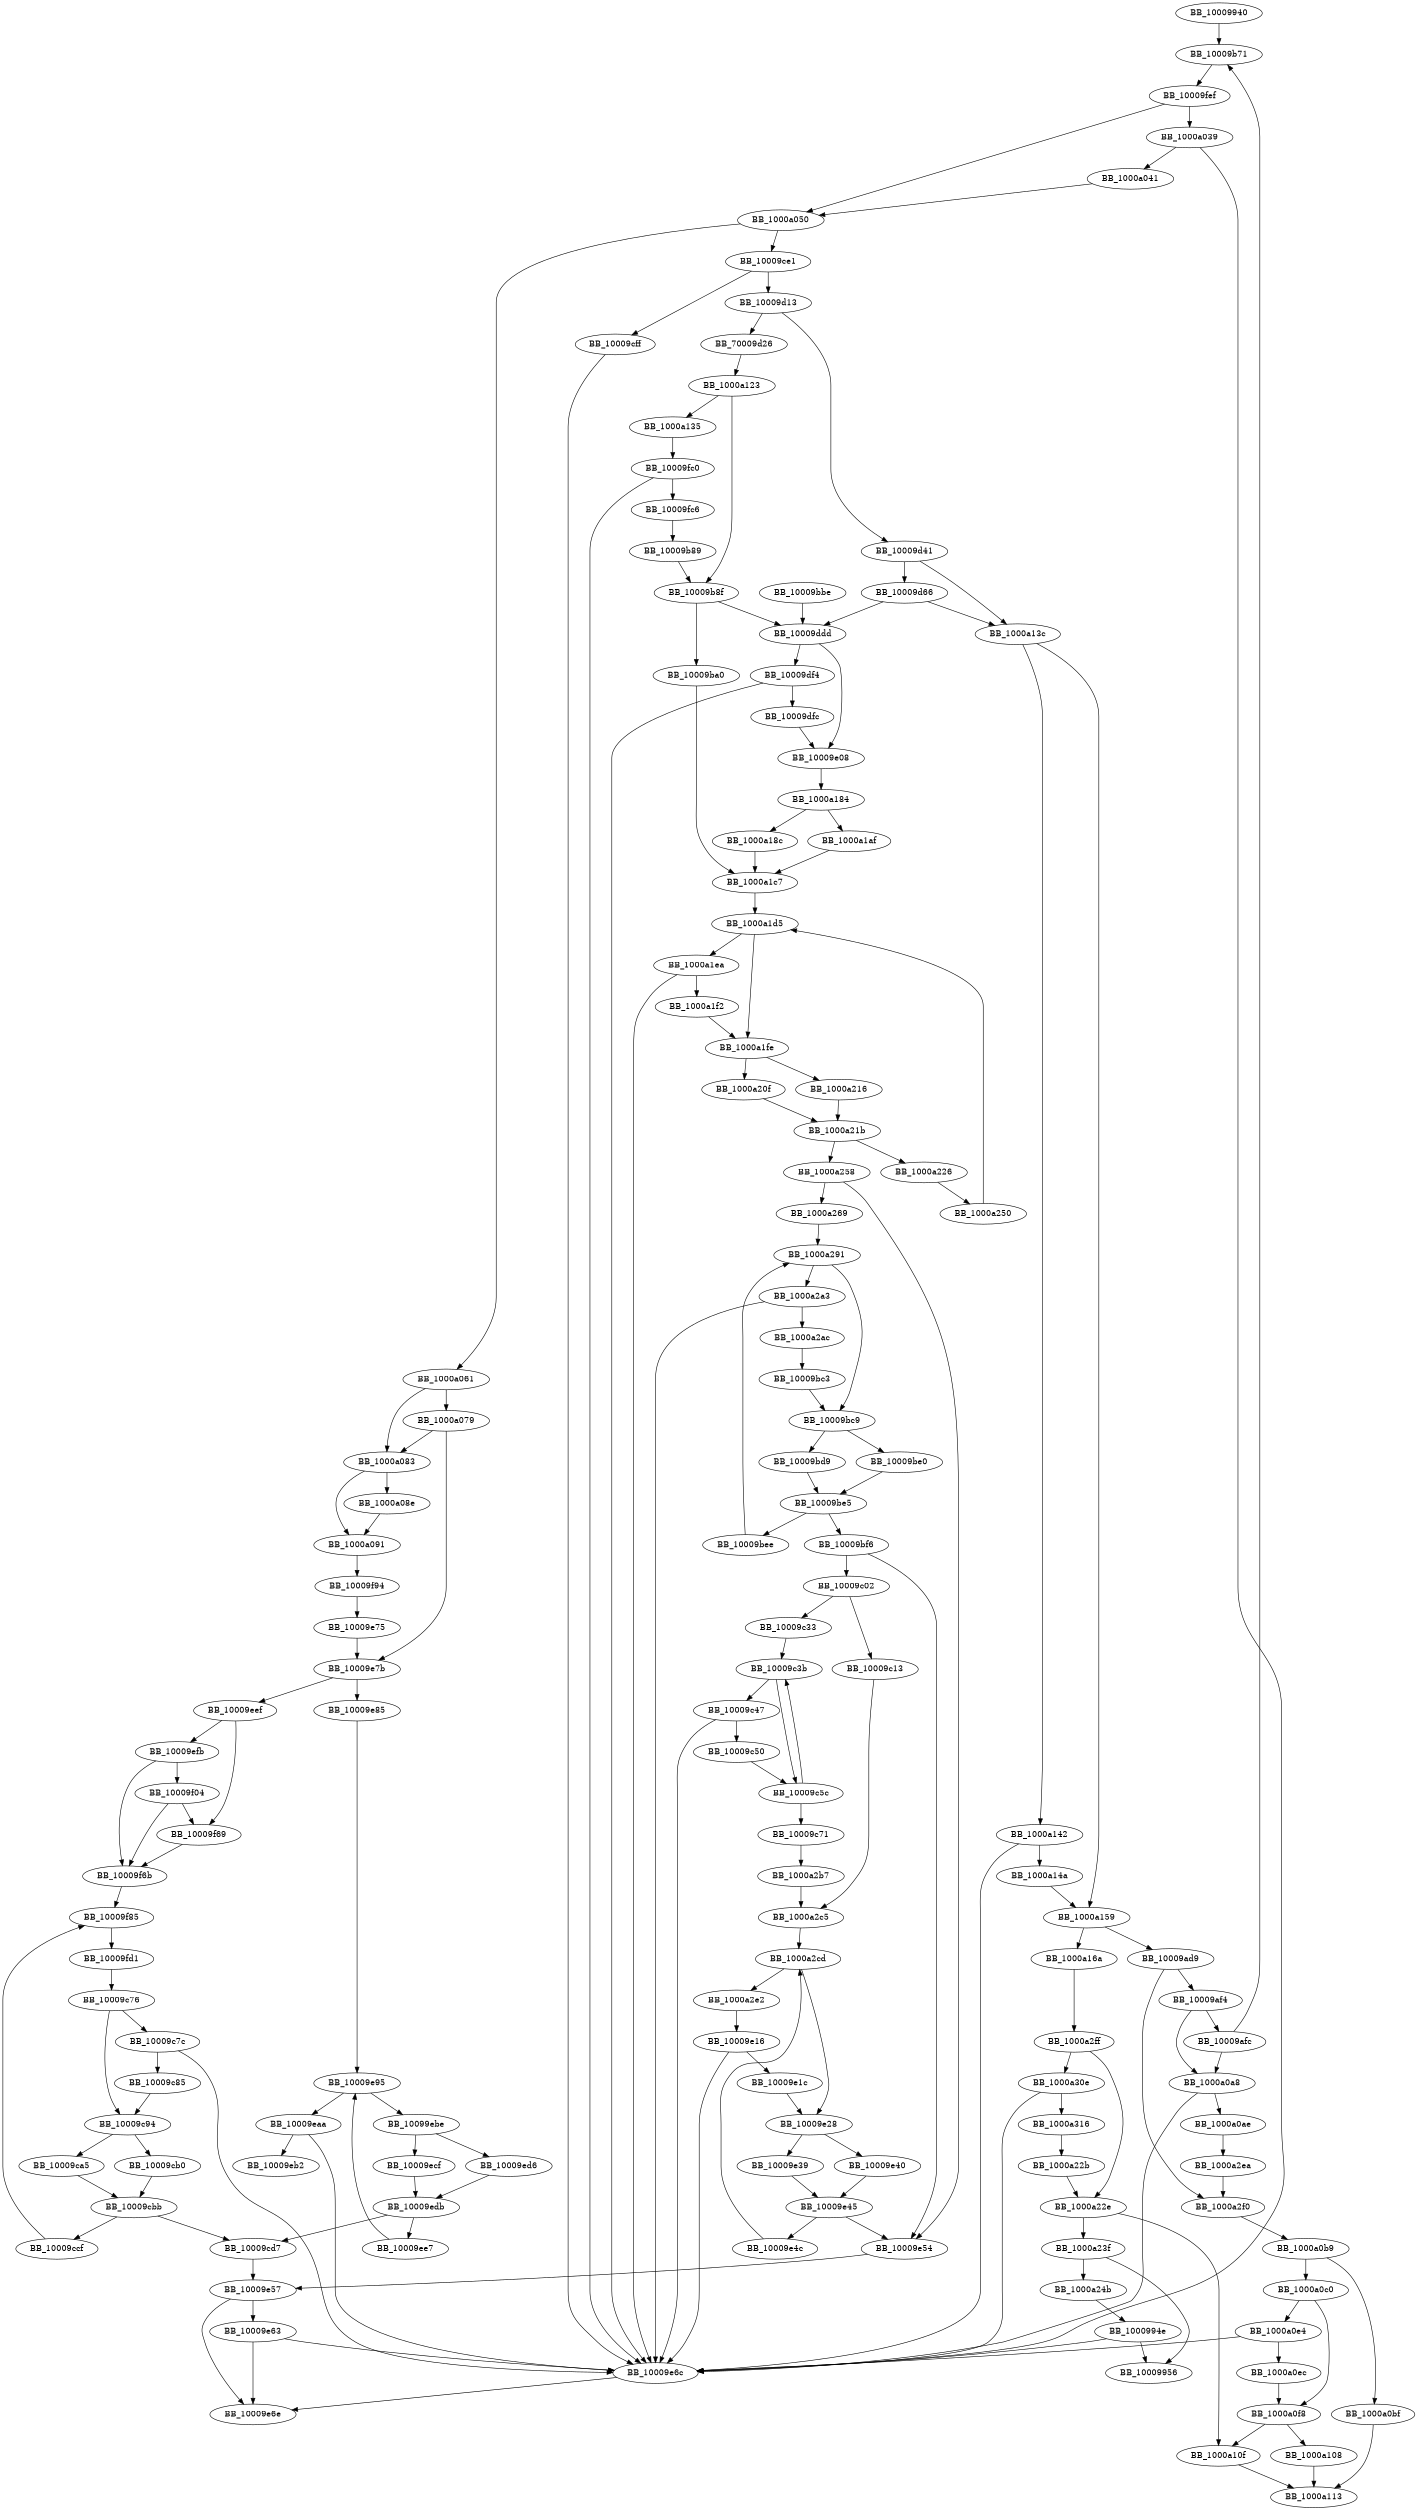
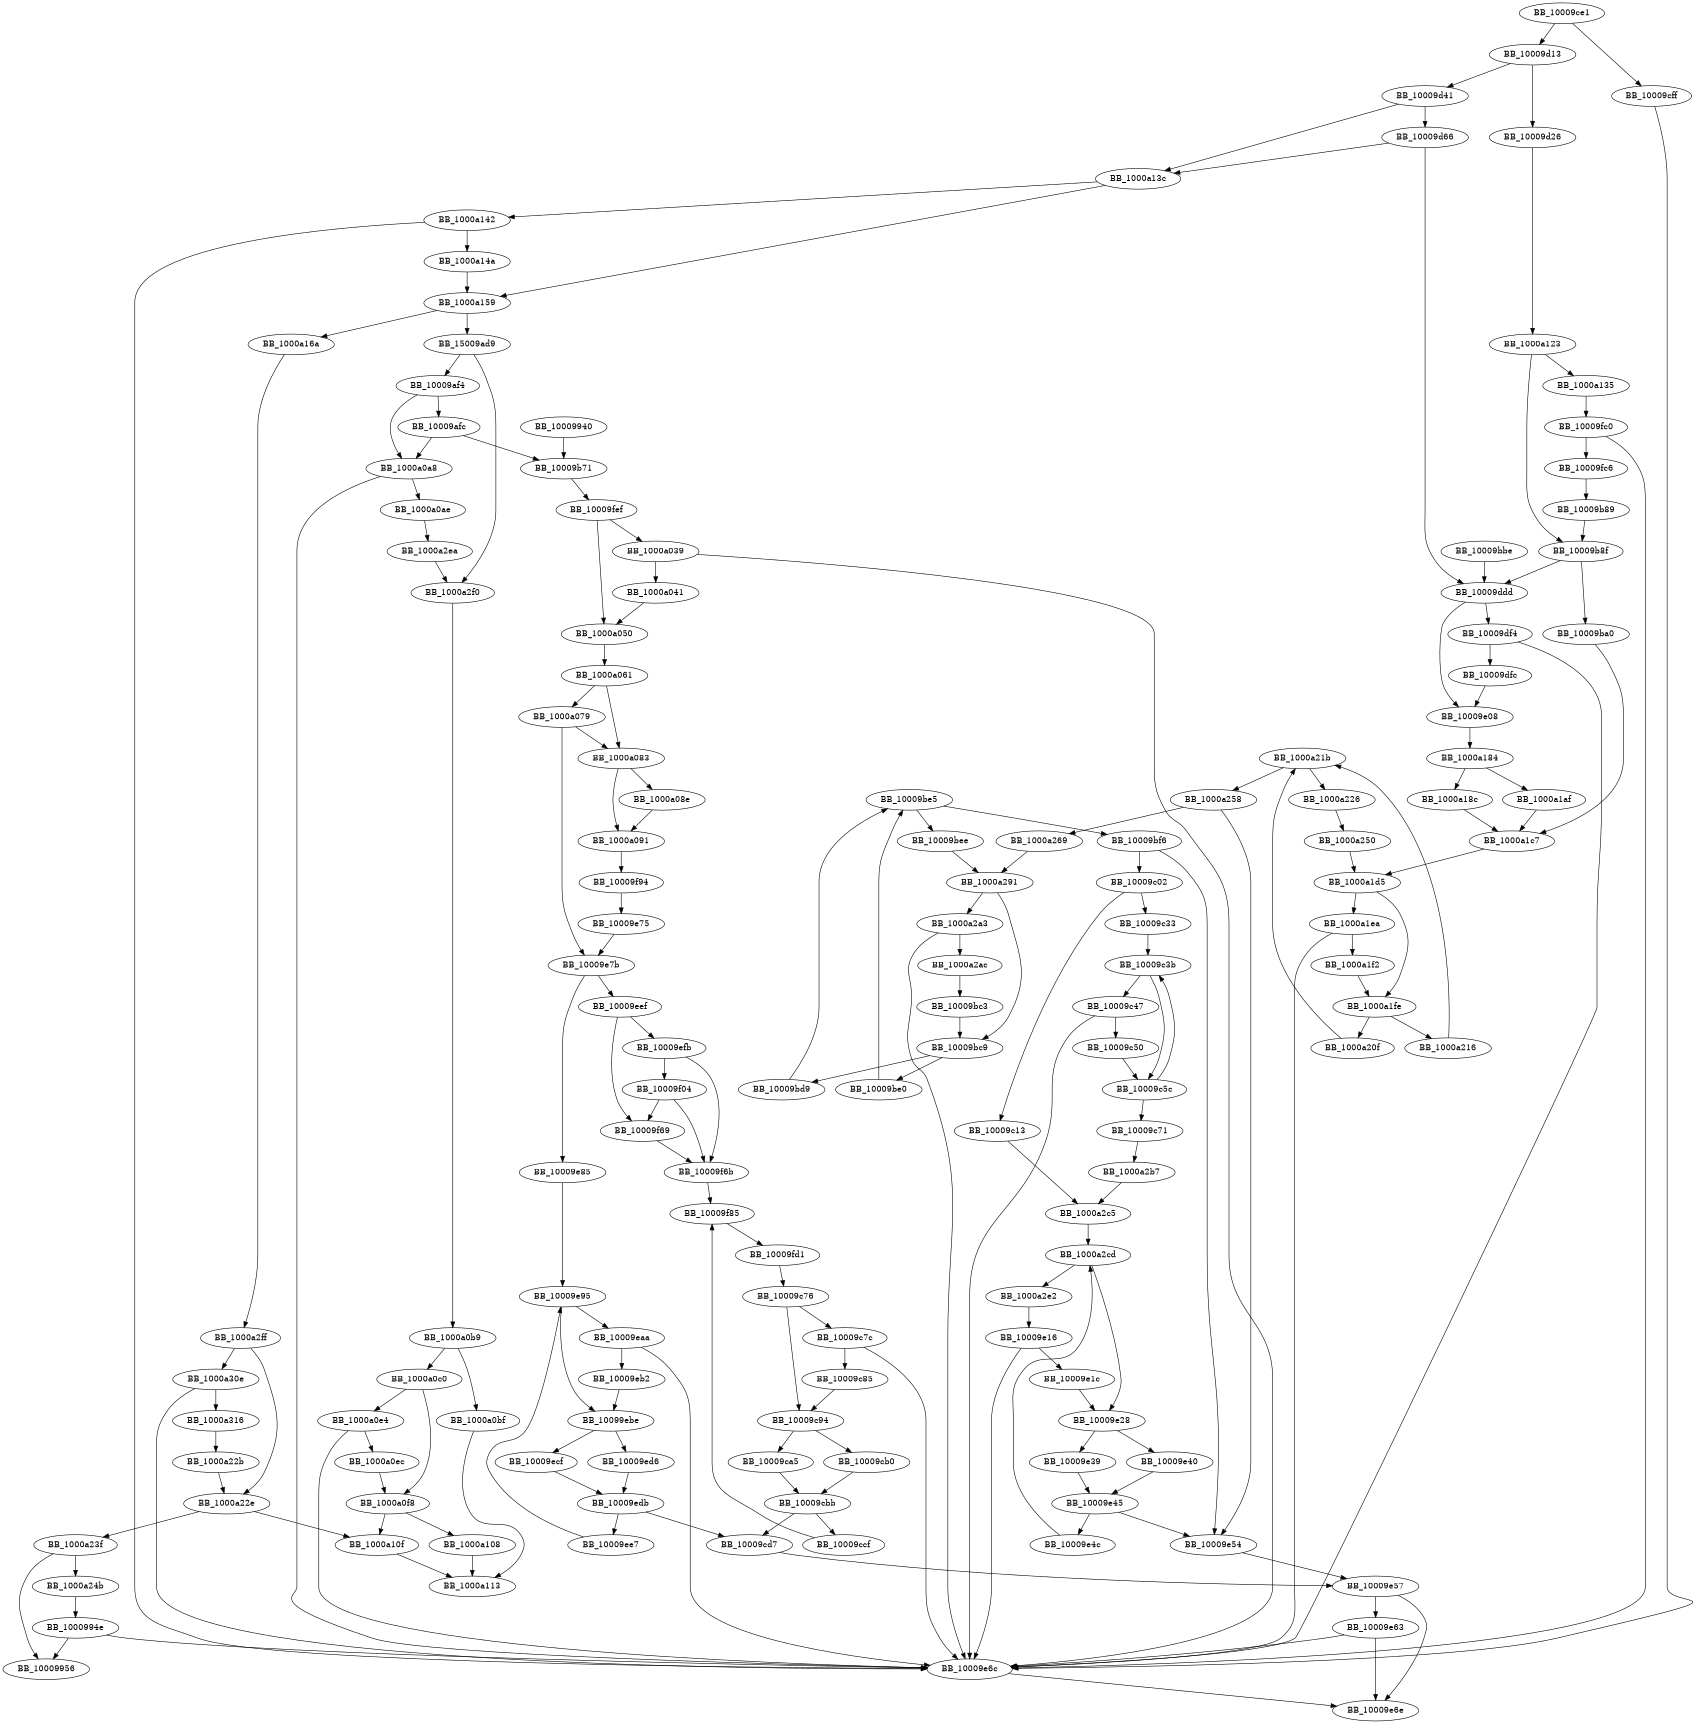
edge "BB_1000a050" -> "BB_10009ce1": removed
node "BB_70009d26": label "BB_70009d26" -> "BB_10009d26"
edge "BB_10009eb2" -> "BB_10099ebe": added
node "BB_10009ad9": label "BB_10009ad9" -> "BB_15009ad9"
